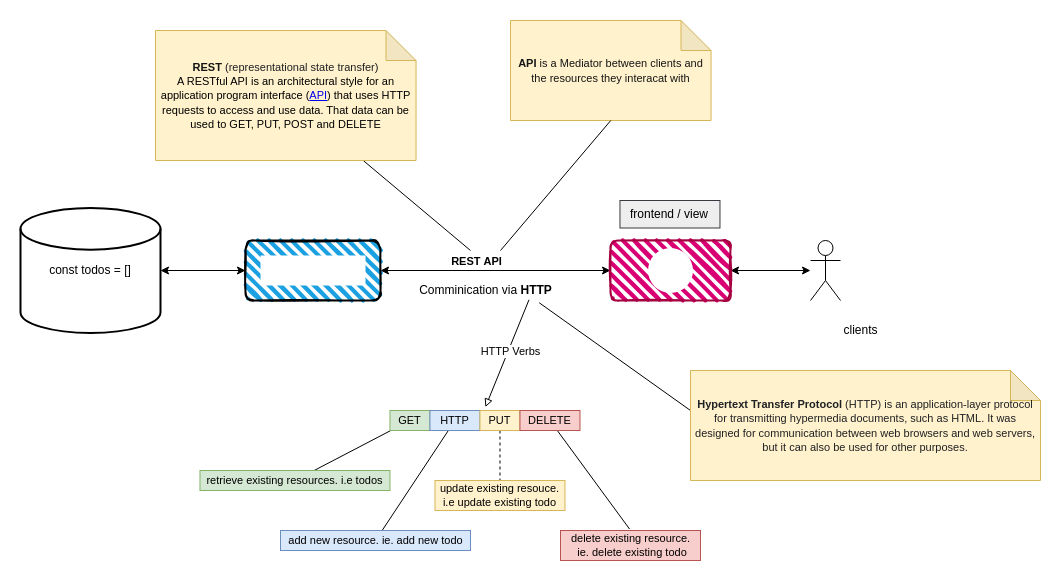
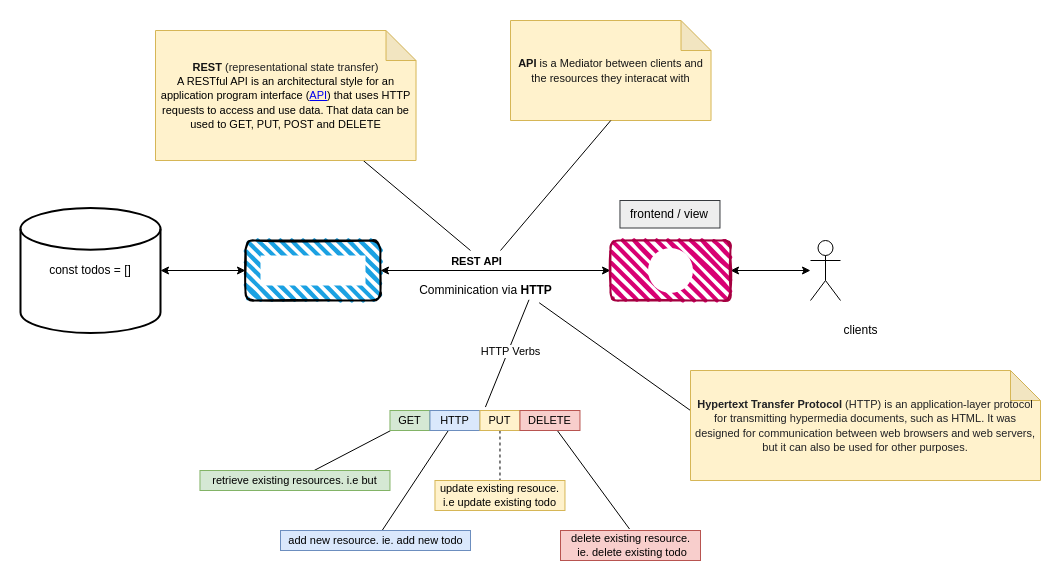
edge "Comminication via HTTP" -> "PUT": arrowhead block -> none
node "retrieve existing resources. i.e todos": label "retrieve existing resources. i.e todos" -> "retrieve existing resources. i.e but"
